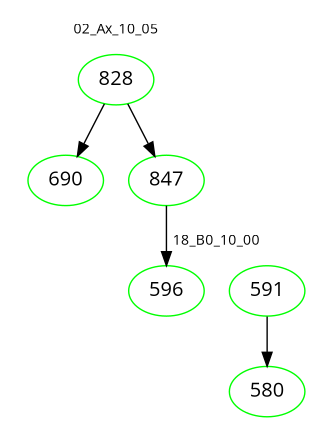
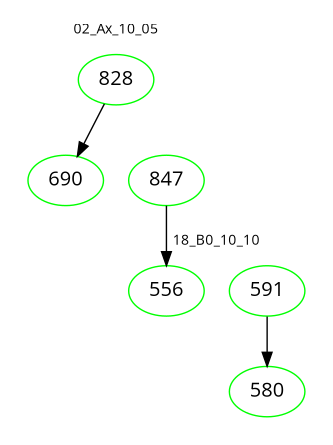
edge "828" -> "847": removed
cluster "18_B0_10_00": label "18_B0_10_00" -> "18_B0_10_10"
node "596": label "596" -> "556"
